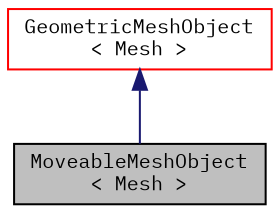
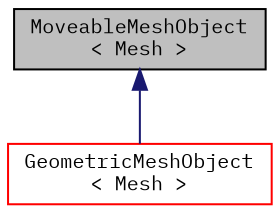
edge "MoveableMeshObject < Mesh >" -> "GeometricMeshObject < Mesh >": reversed
